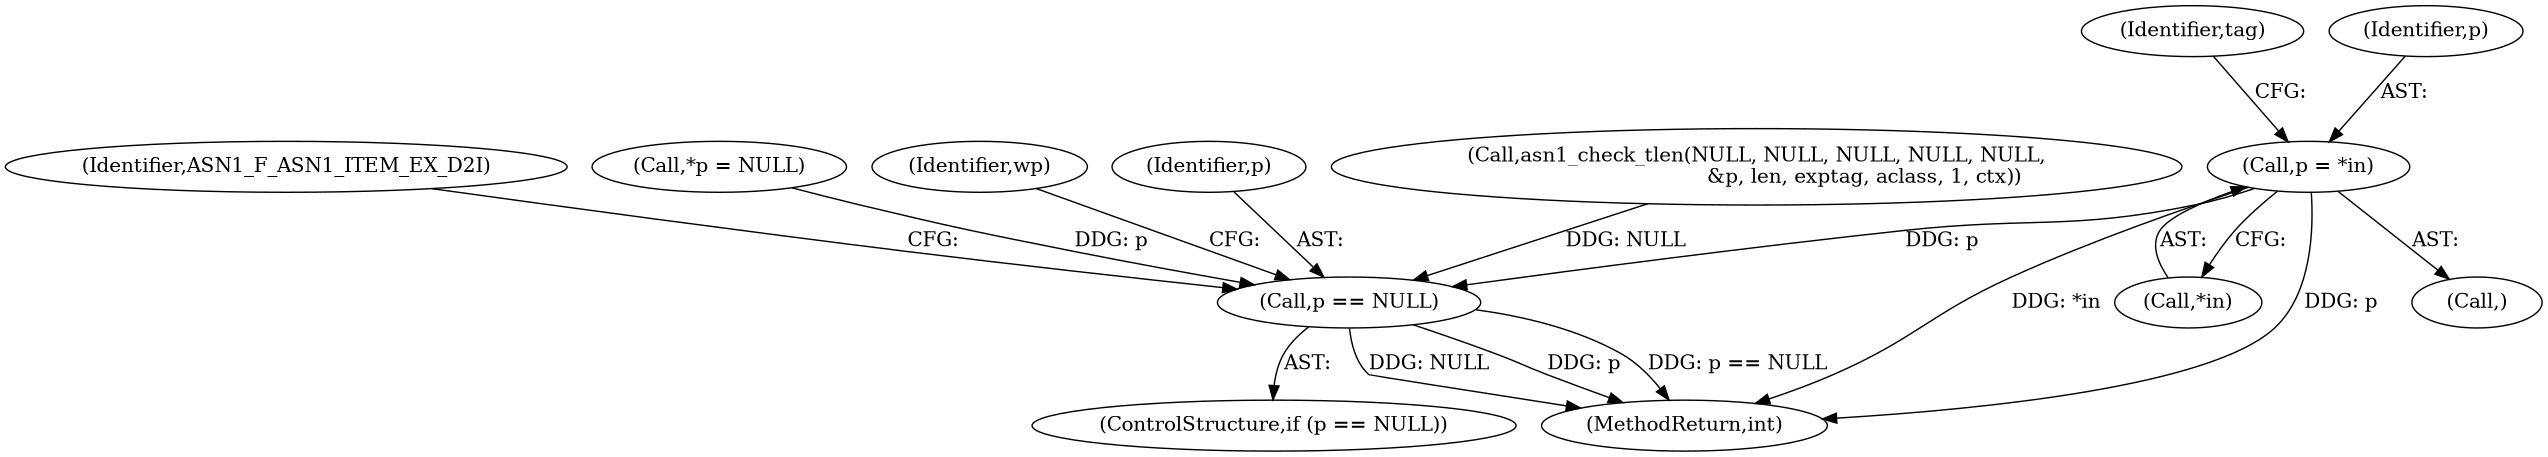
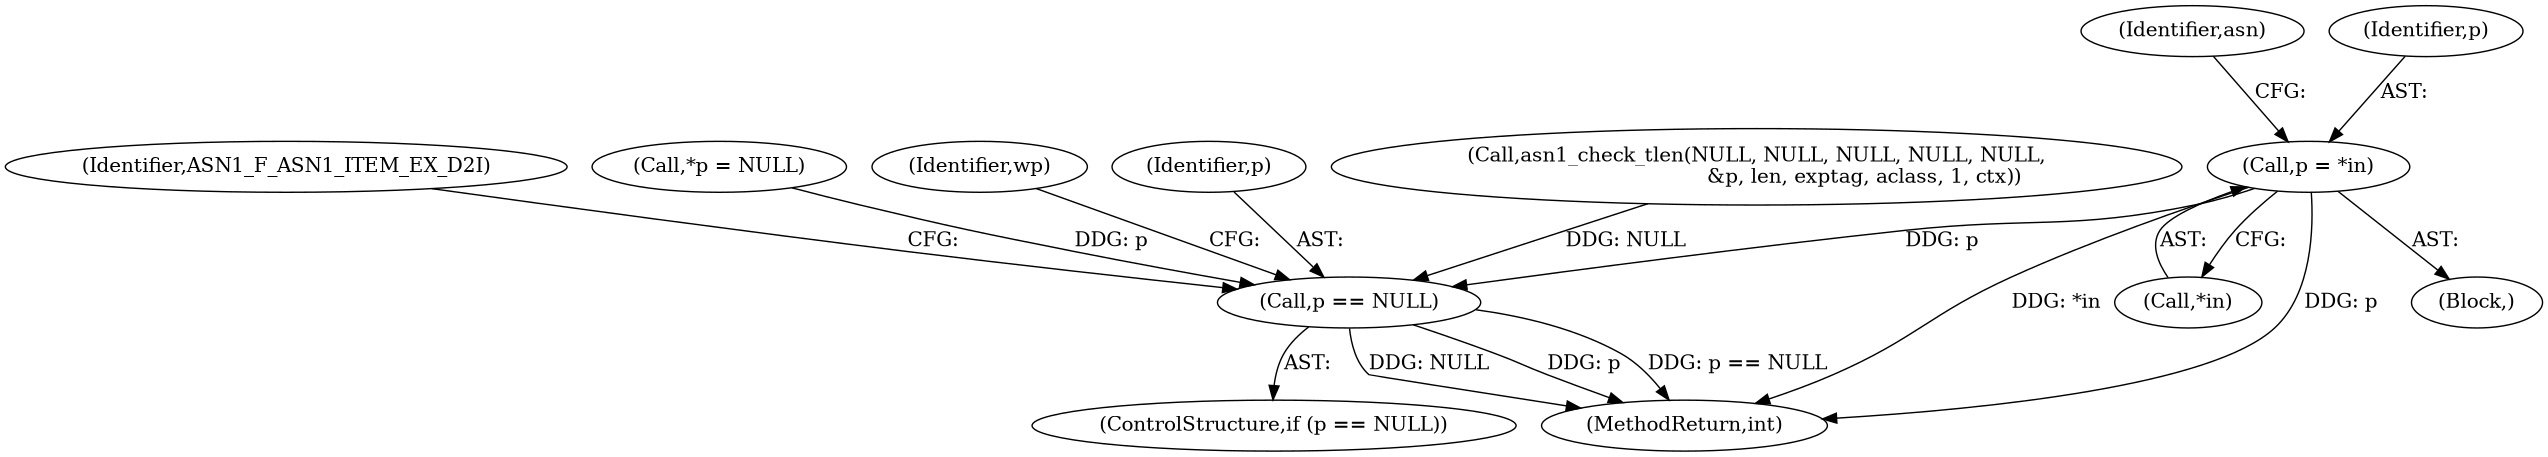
node "(Identifier,tag)": label "(Identifier,tag)" -> "(Identifier,asn)"
node "(Call,)": label "(Call,)" -> "(Block,)"
